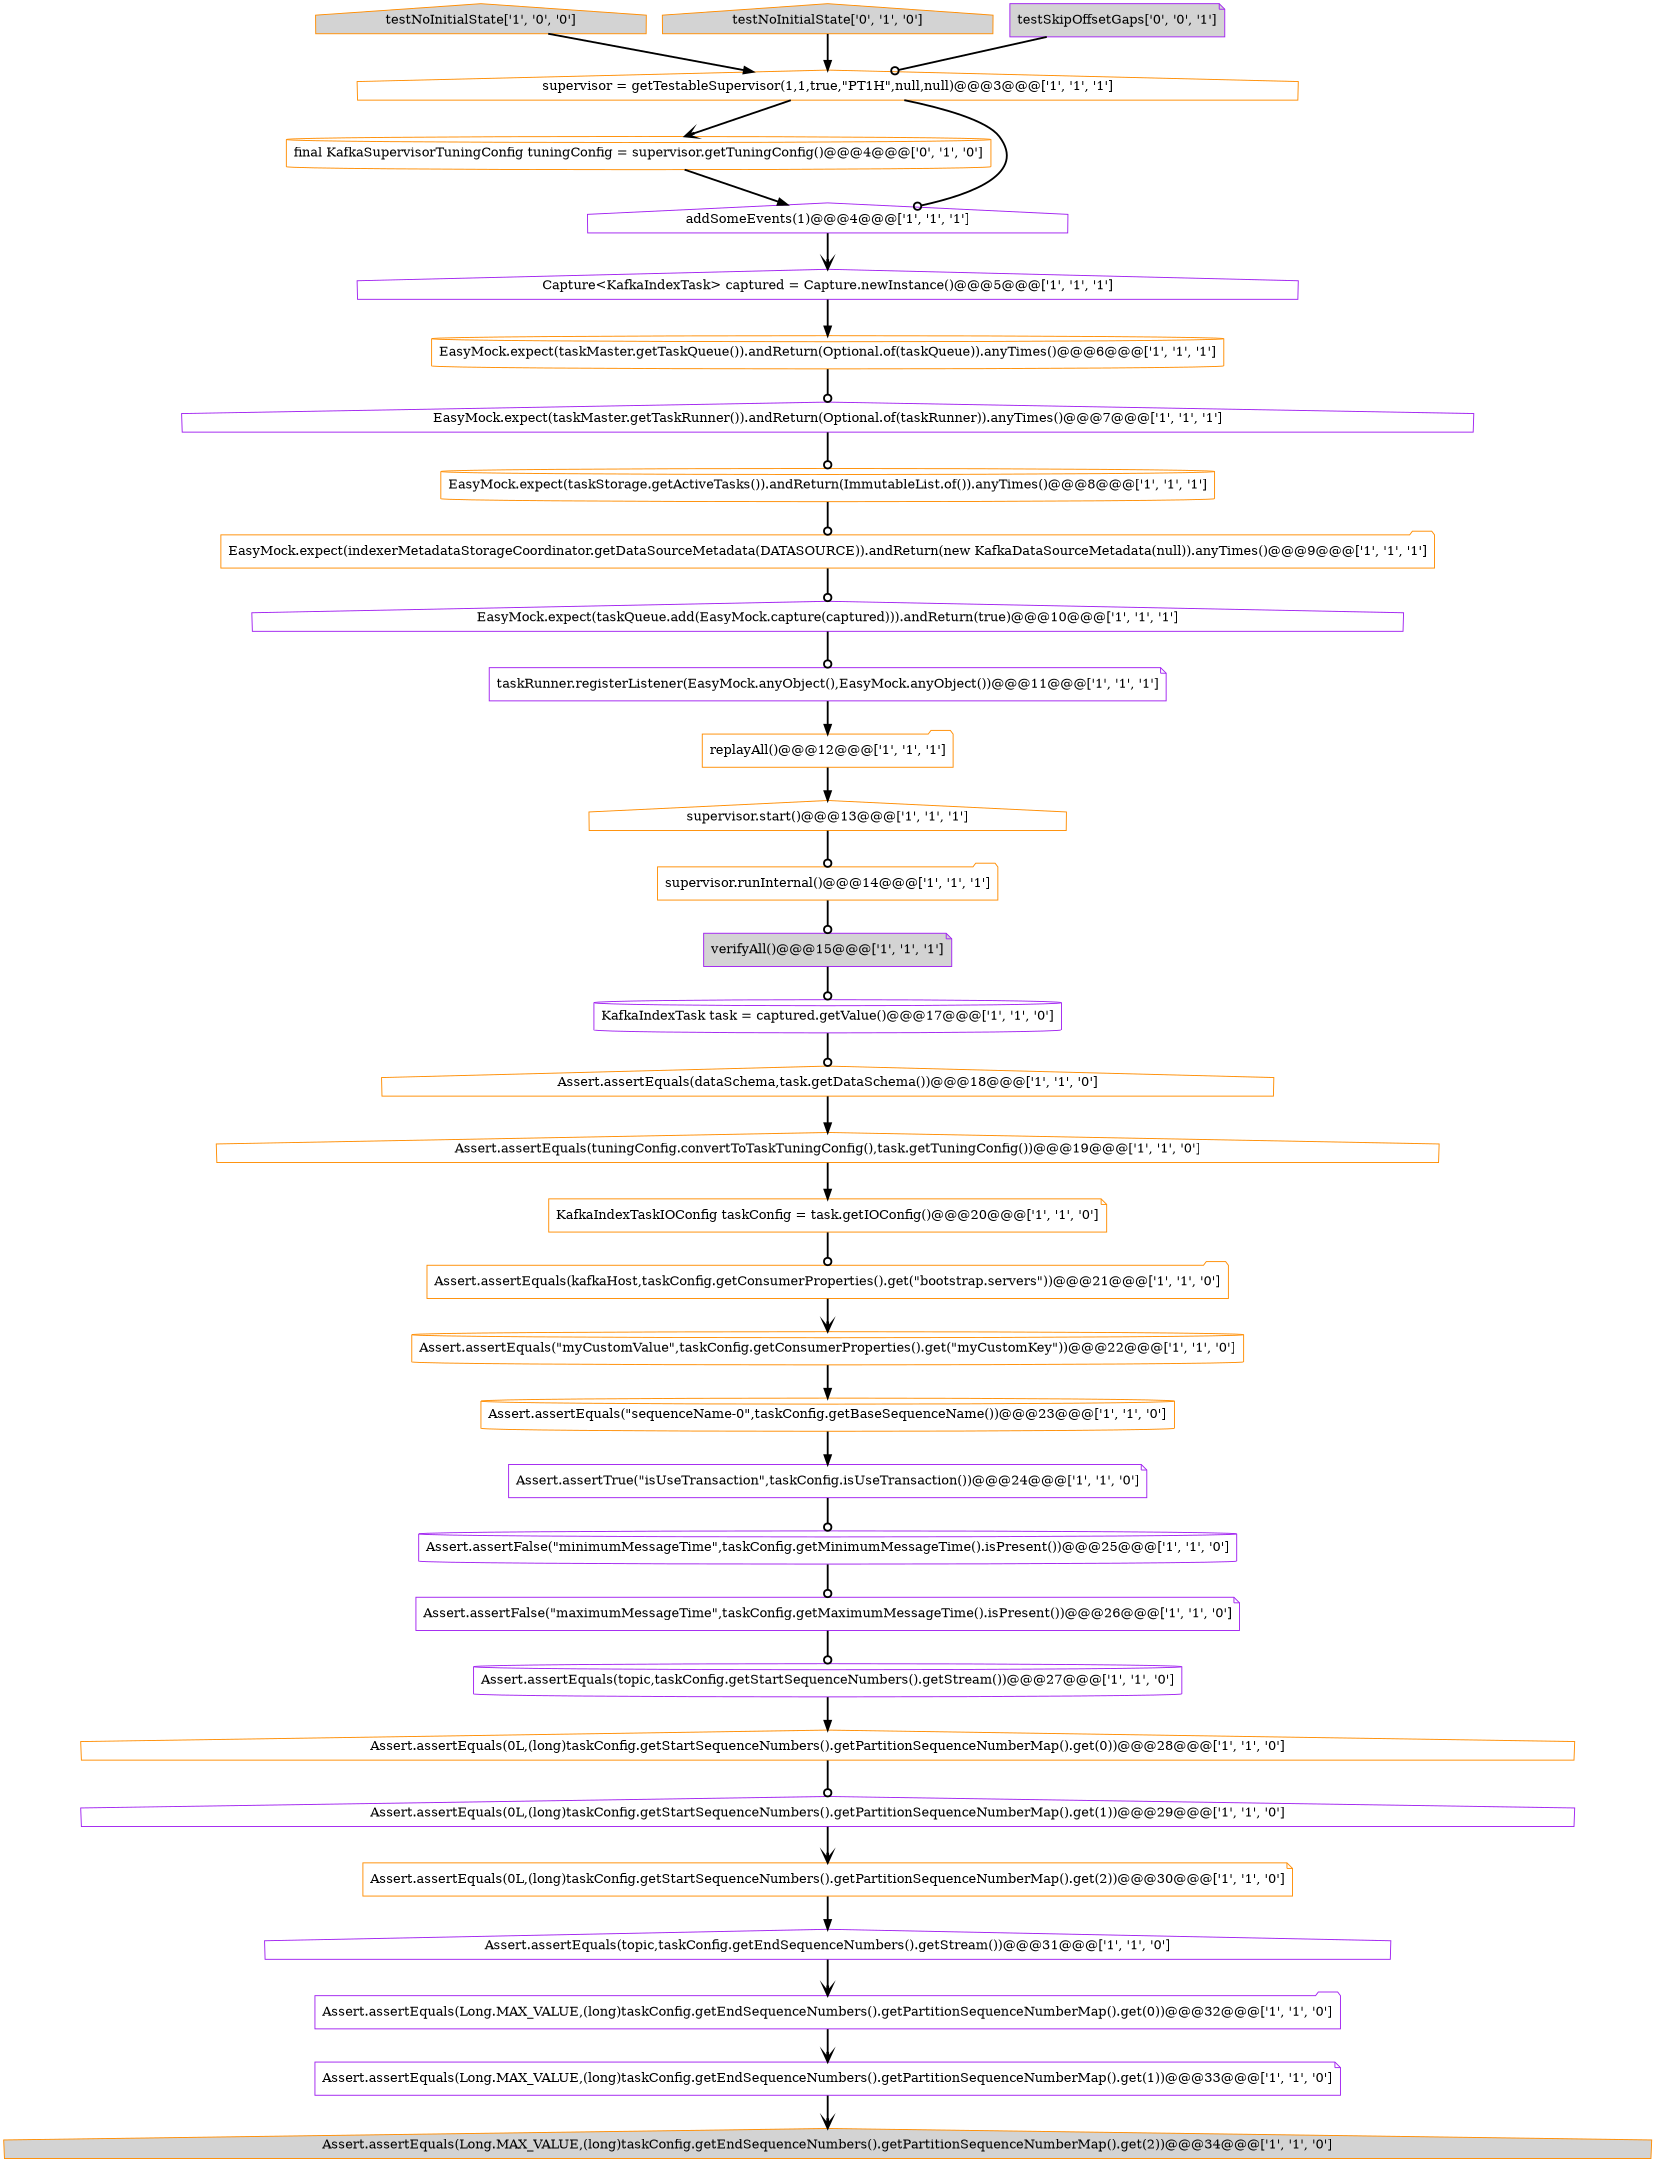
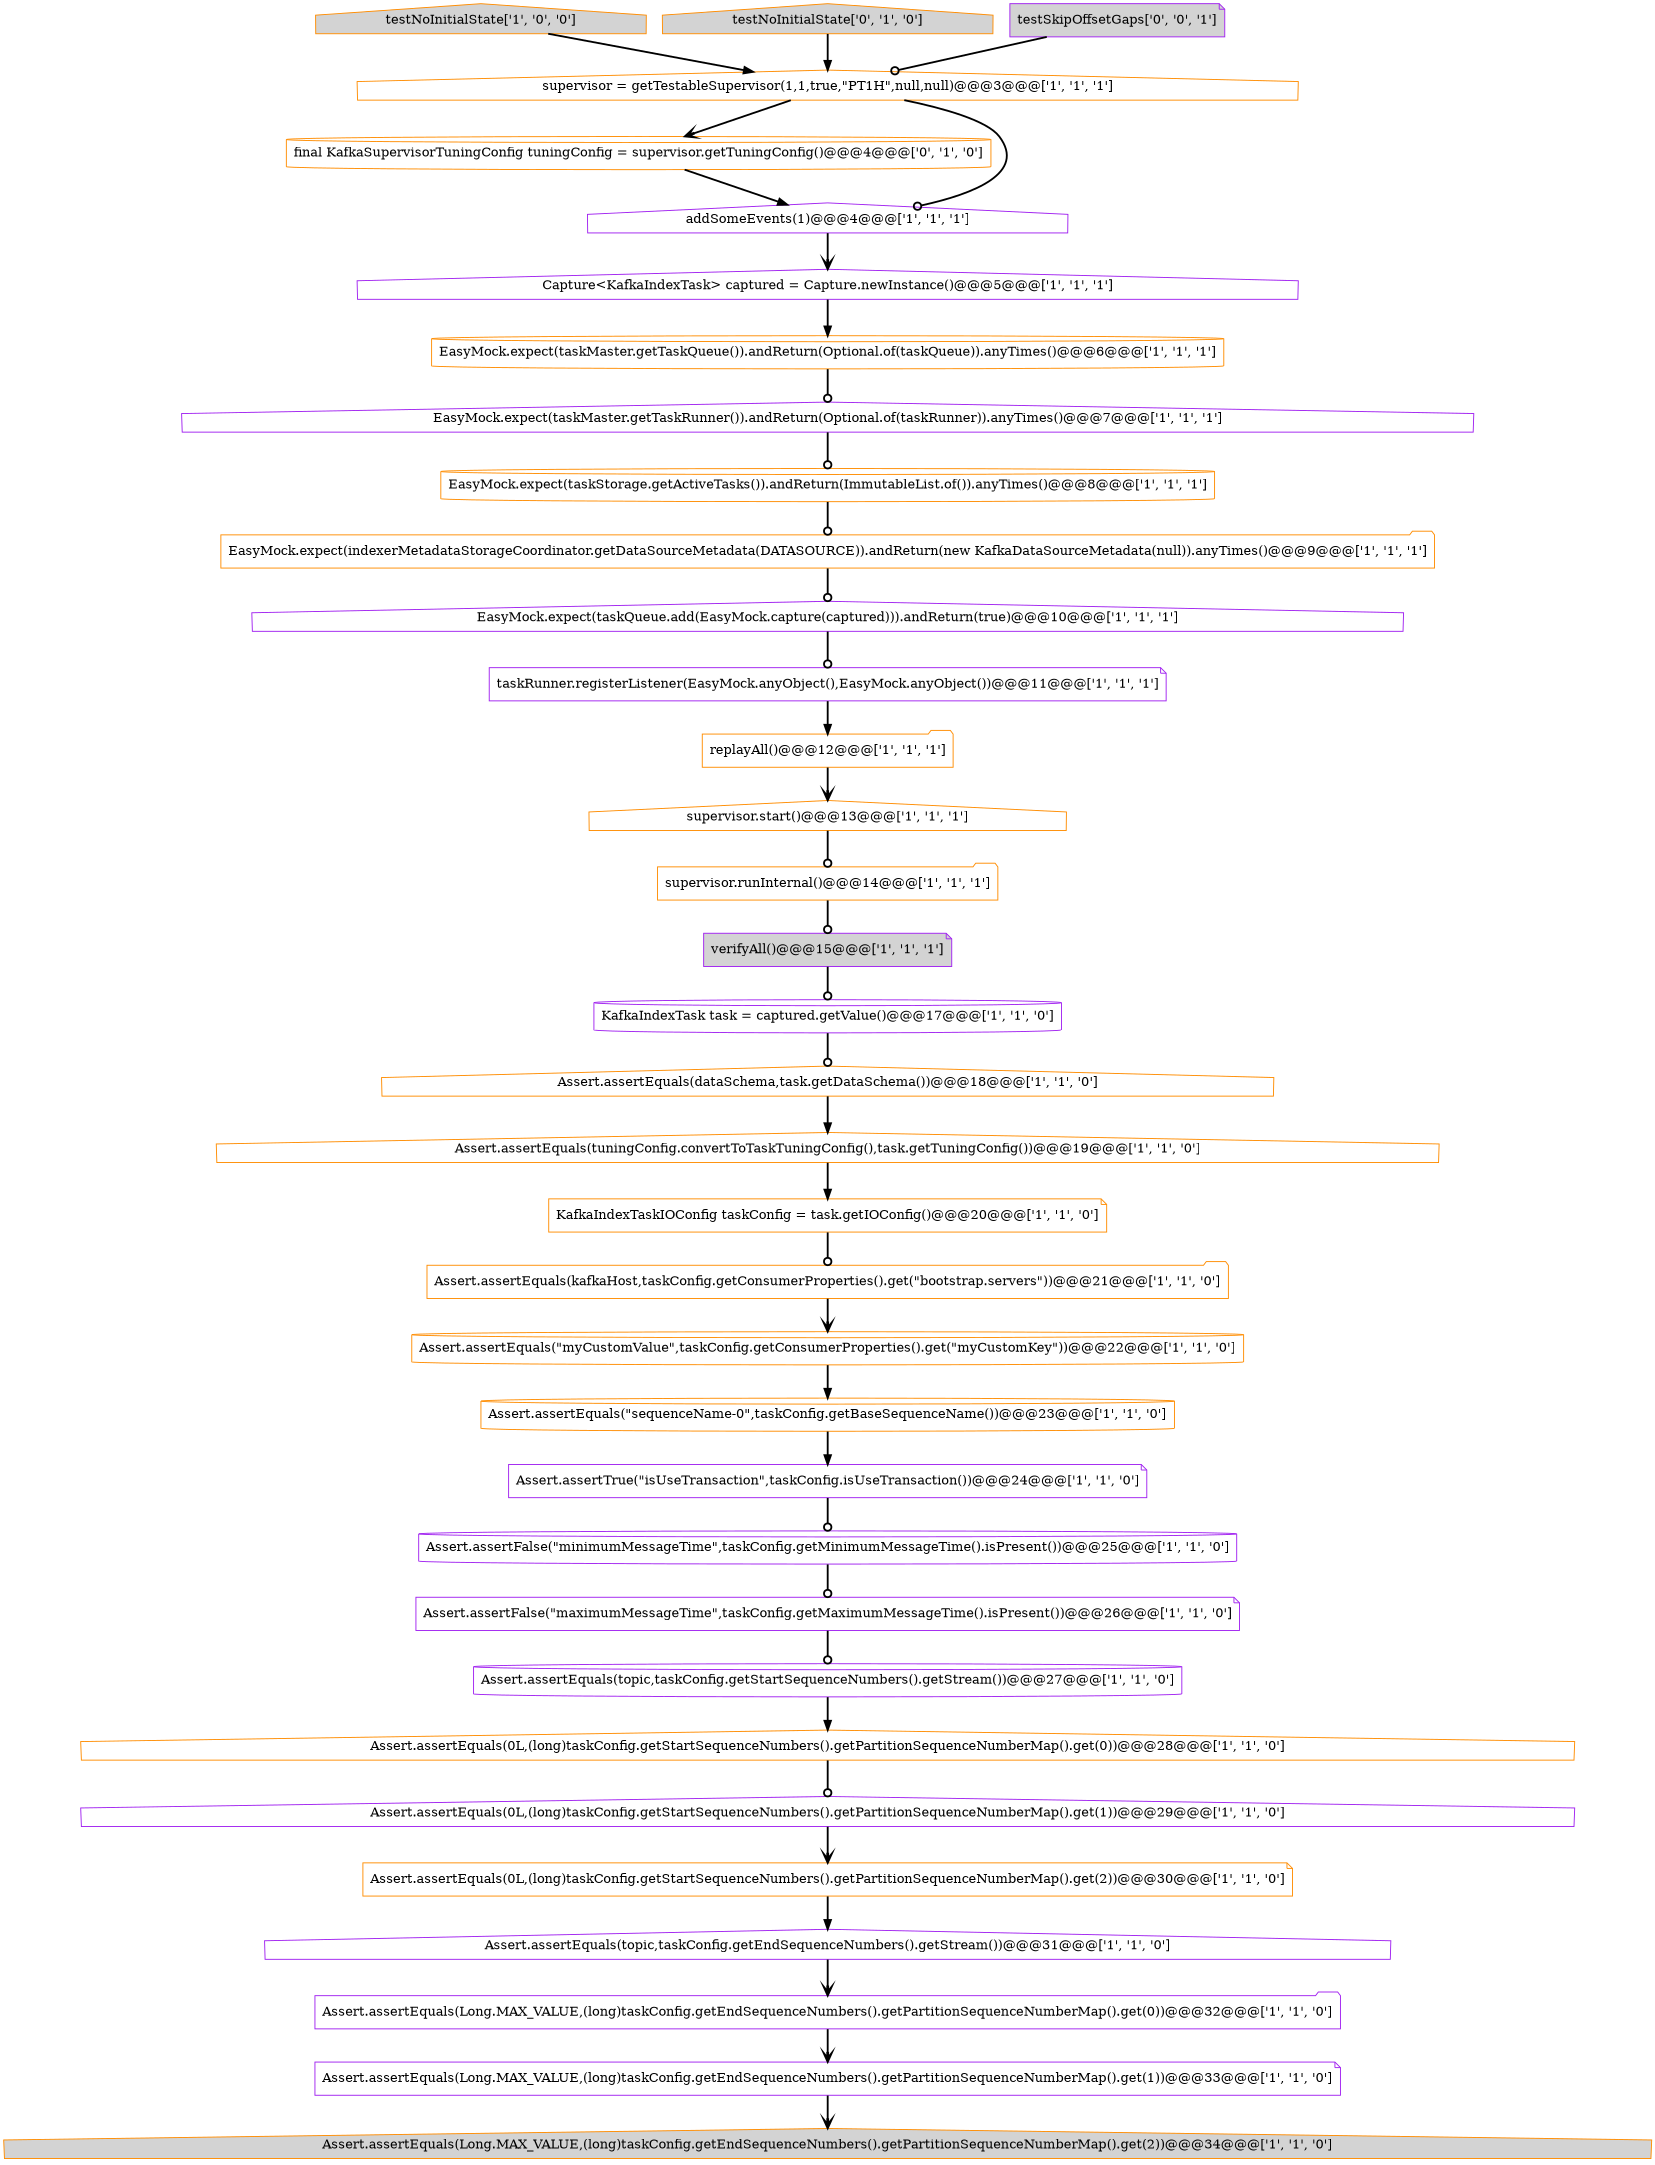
edge "replayAll()@@@12@@@['1', '1', '1']" -> "supervisor.start()@@@13@@@['1', '1', '1']": arrowhead normal -> vee
